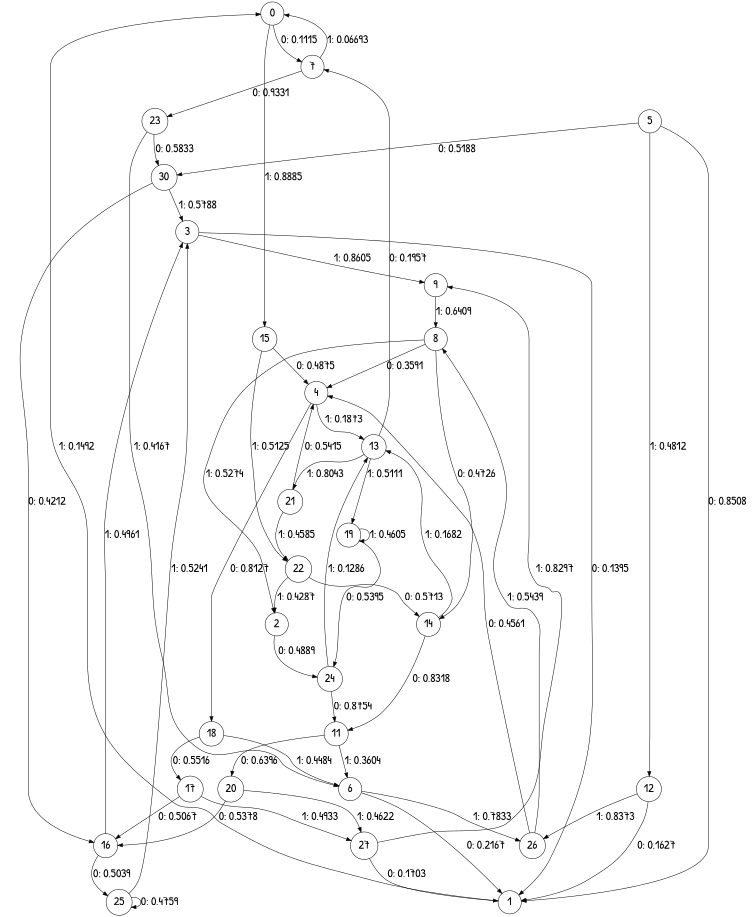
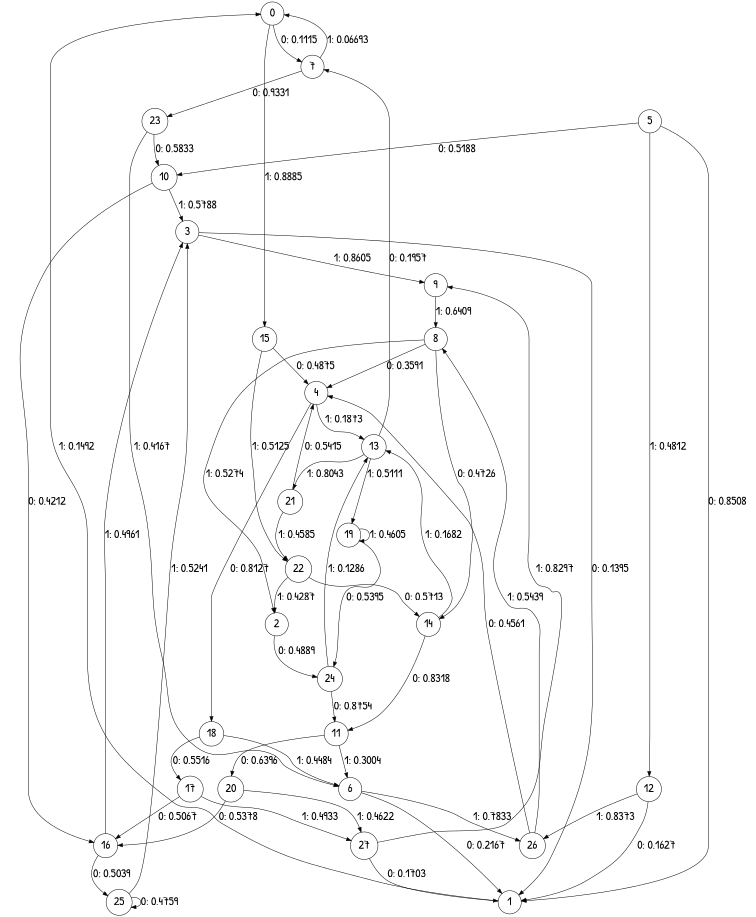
node "30": label "30" -> "10"
edge "11" -> "6": label "1: 0.3604   " -> "1: 0.3004   "
